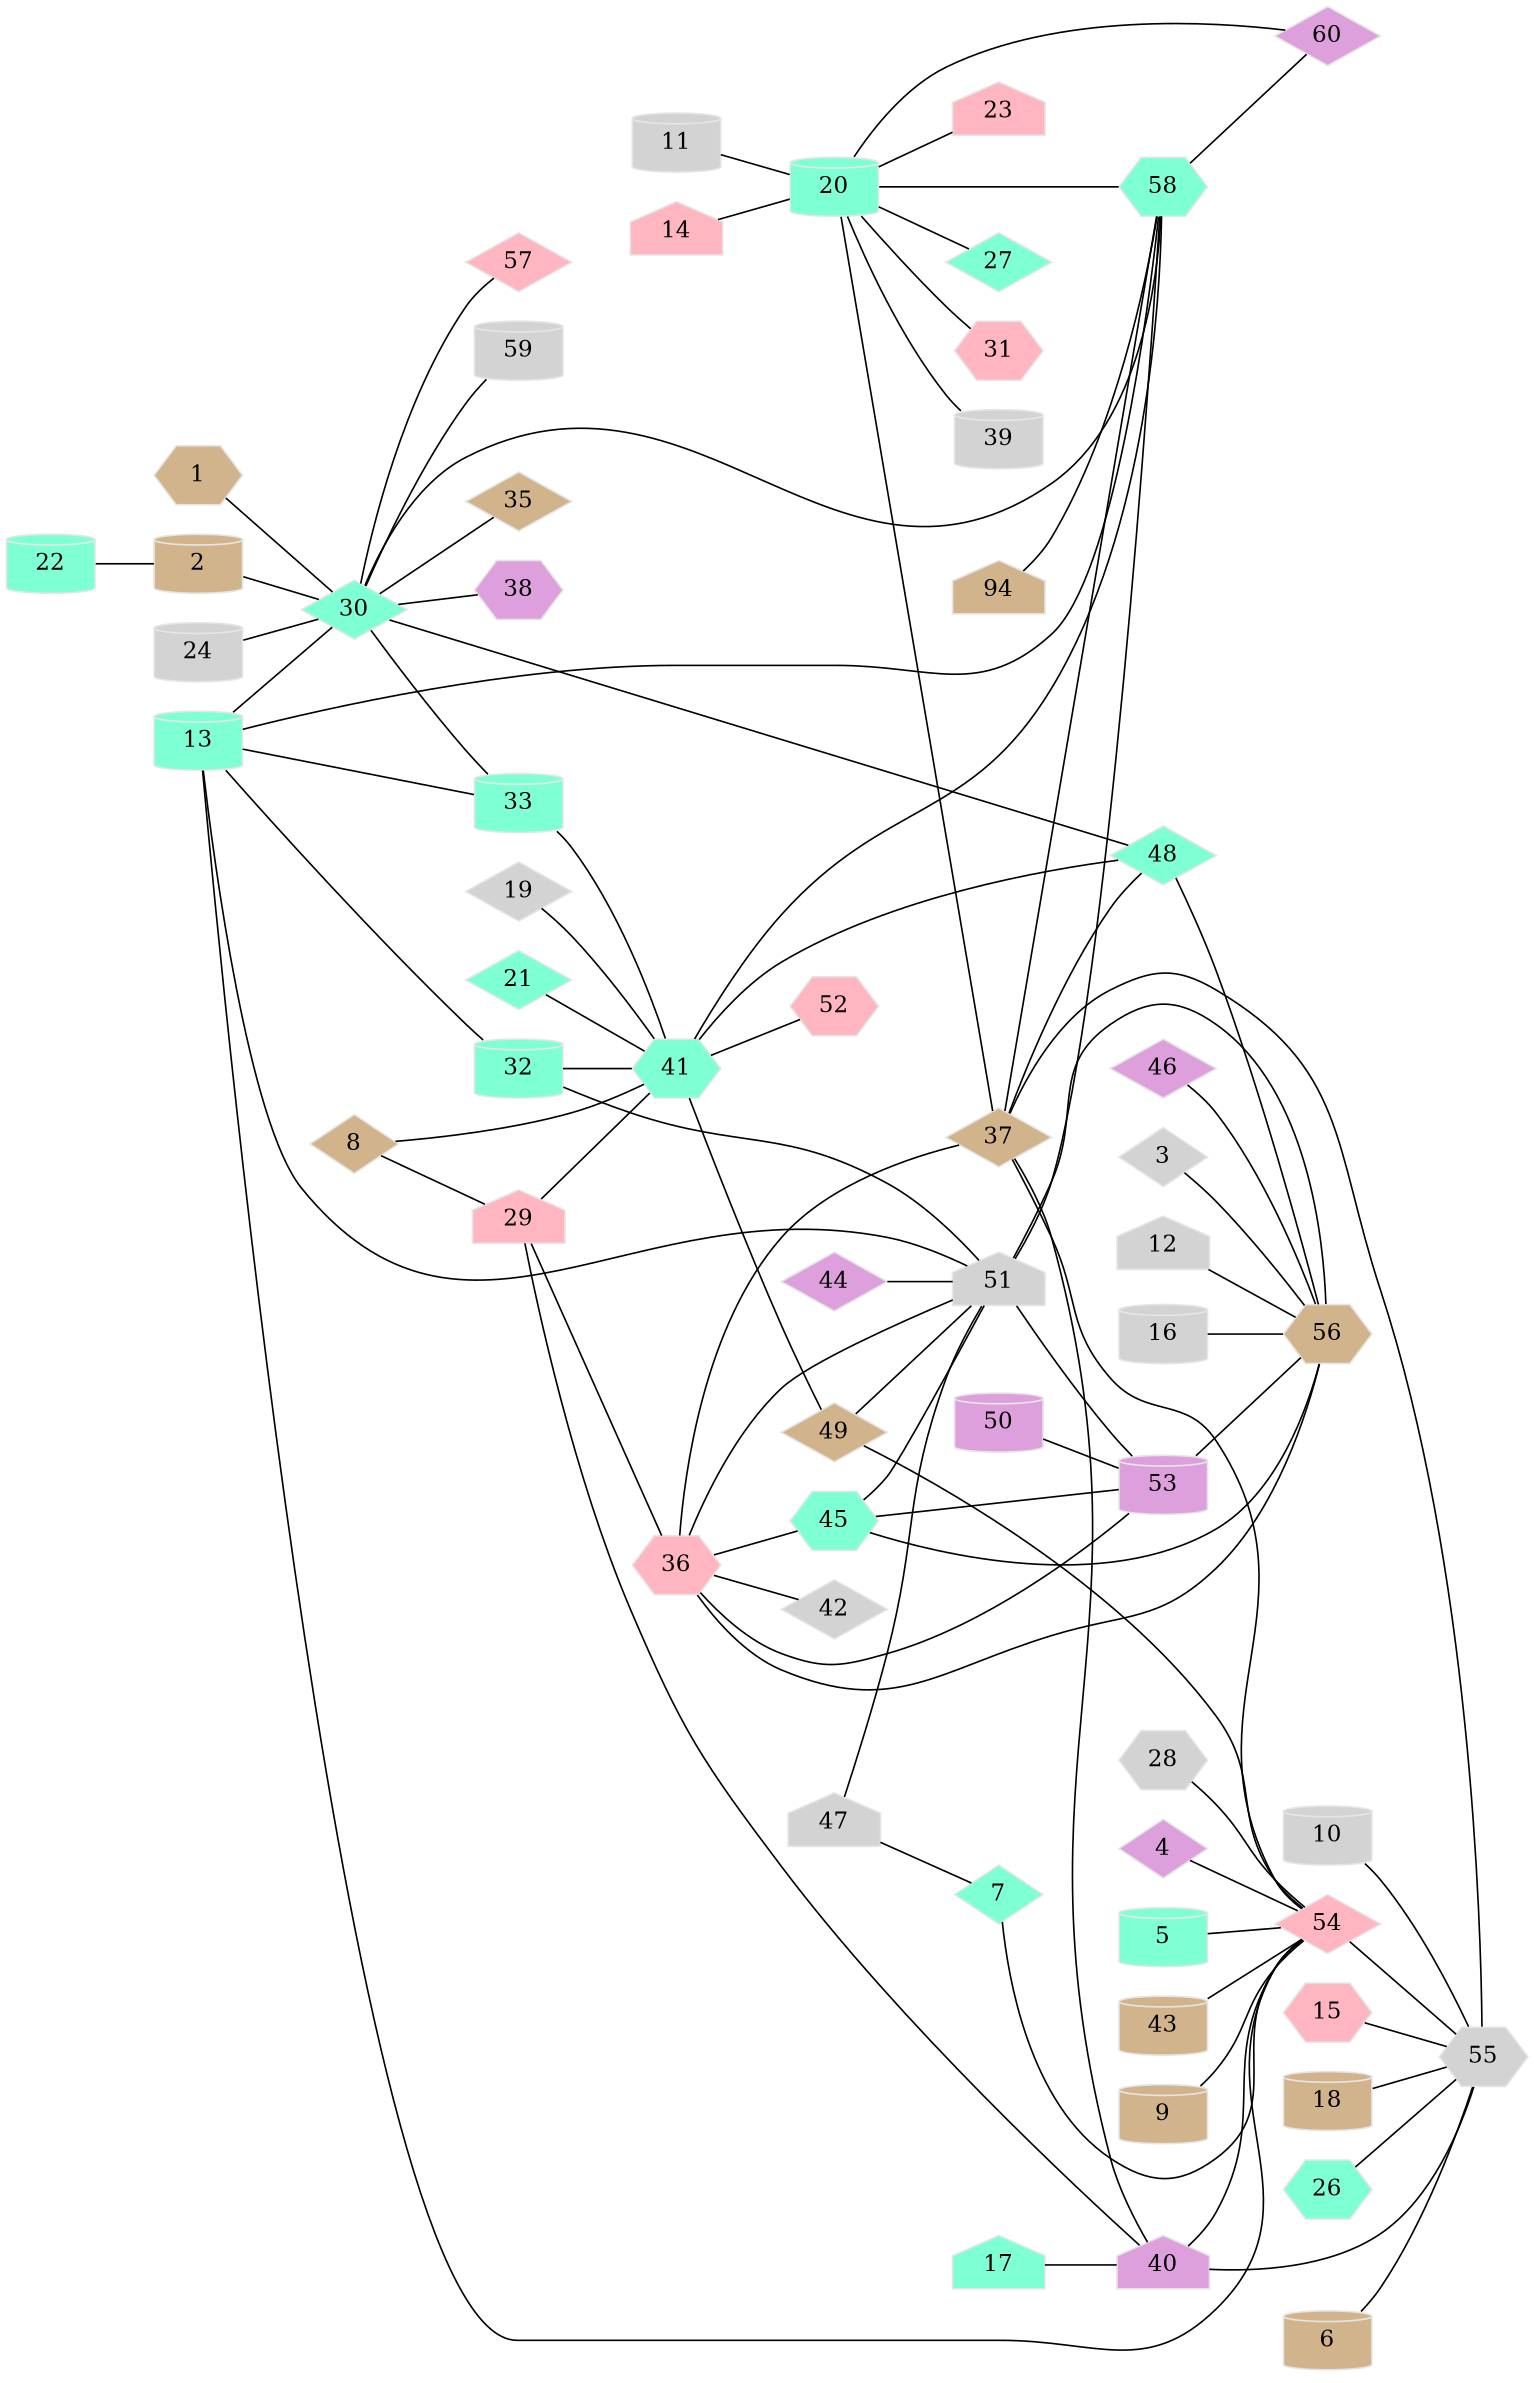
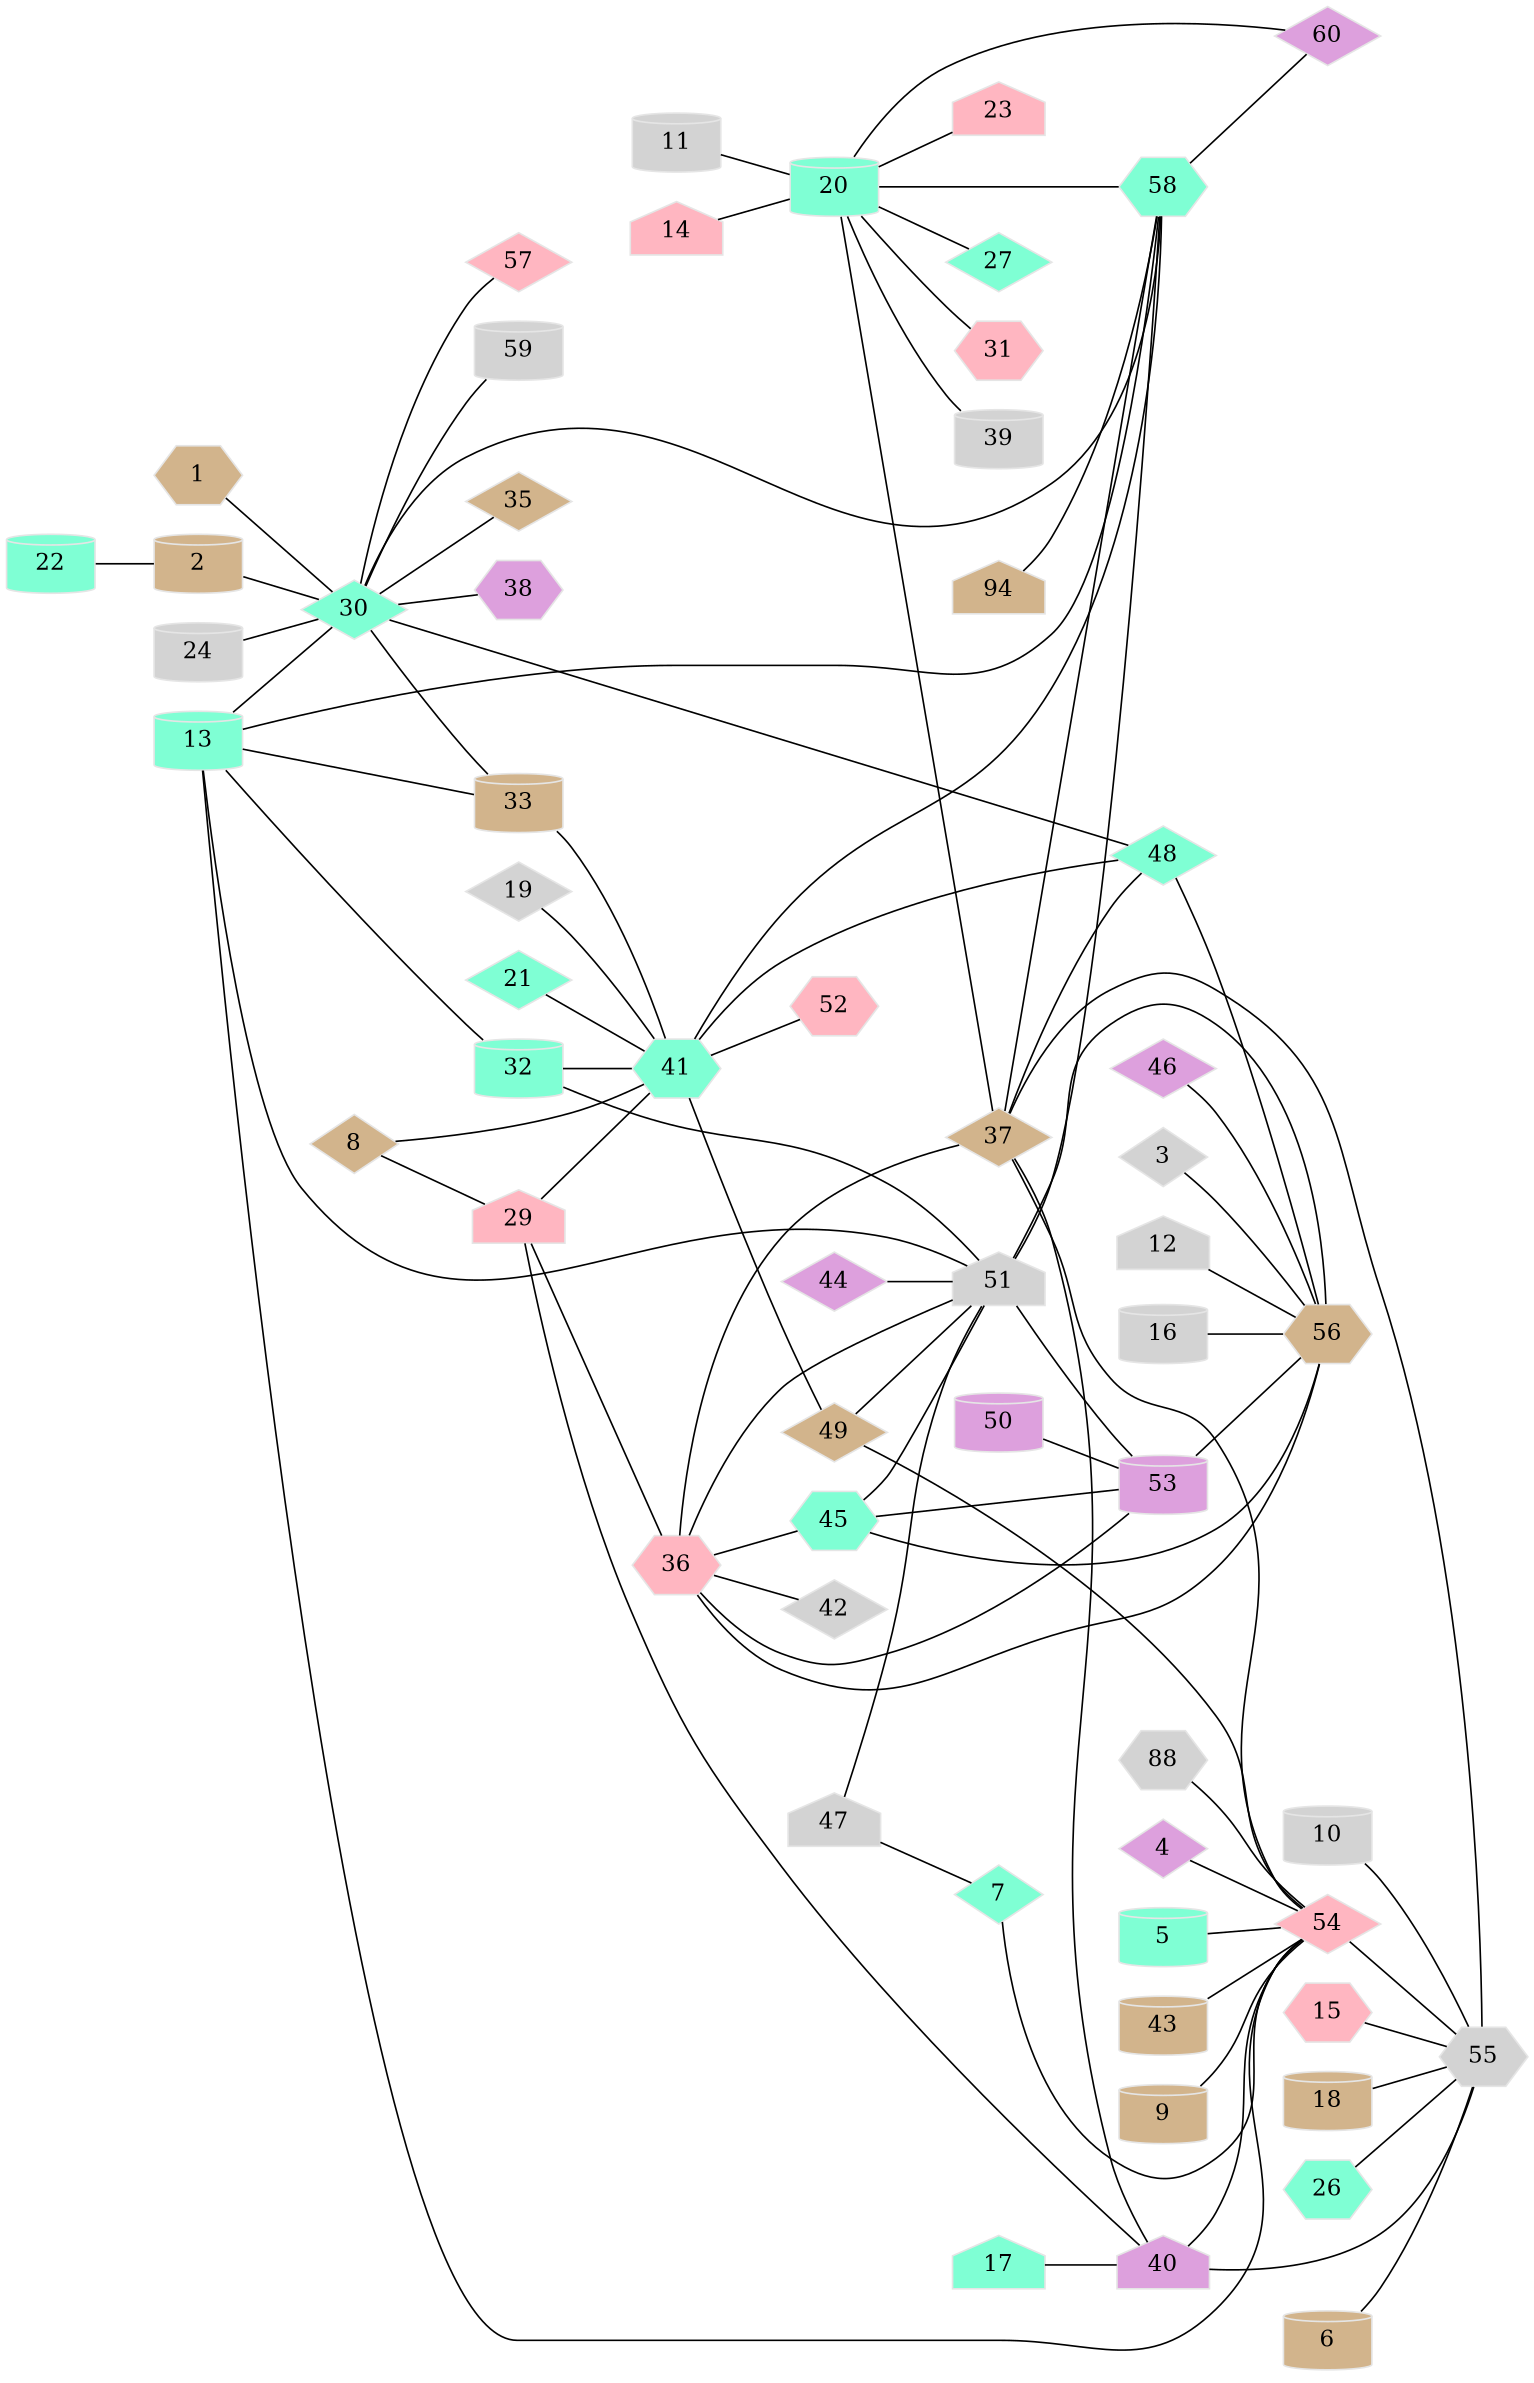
node "33": fillcolor aquamarine -> tan
node "28": label "28" -> "88"
